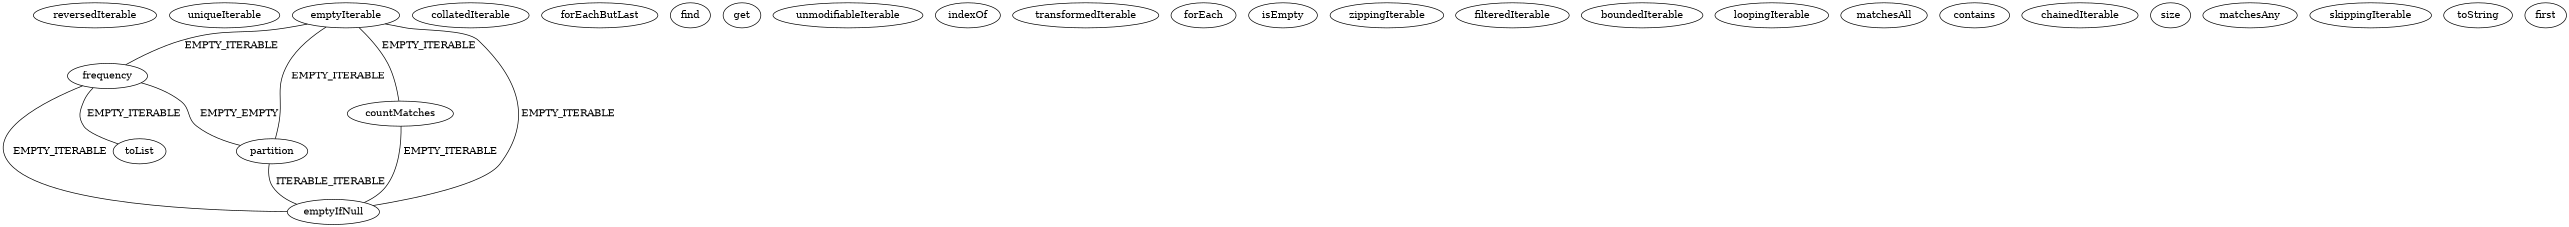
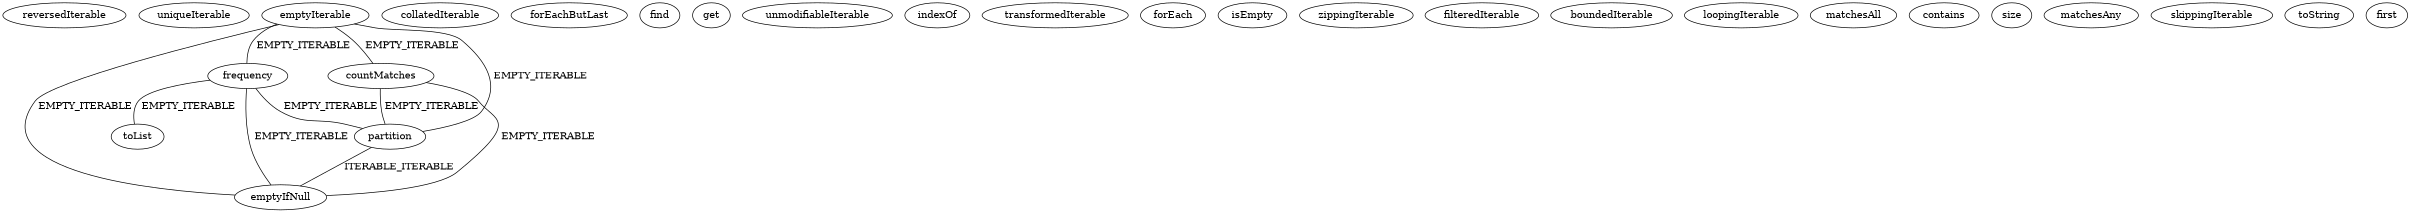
node "chainedIterable": removed
edge "countMatches" -- "partition": added, label "EMPTY_ITERABLE"
edge "frequency" -- "partition": label " EMPTY_EMPTY" -> " EMPTY_ITERABLE"
